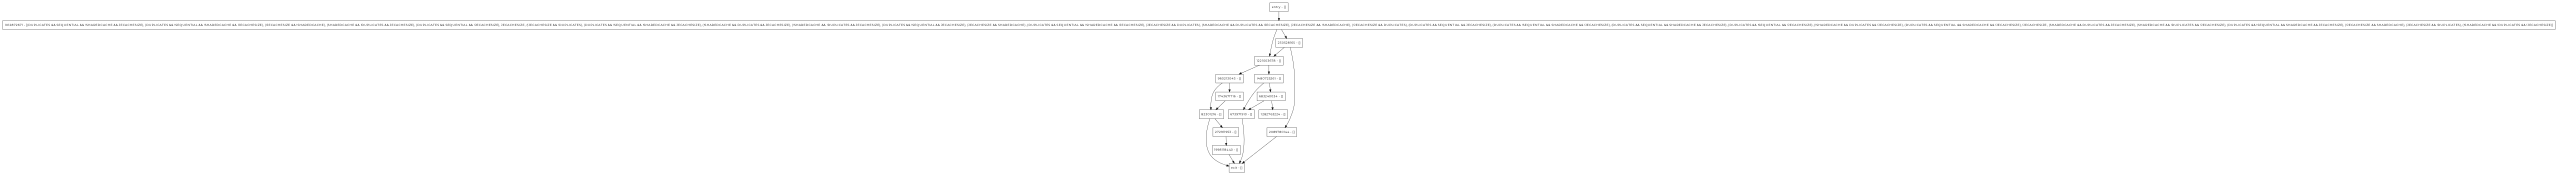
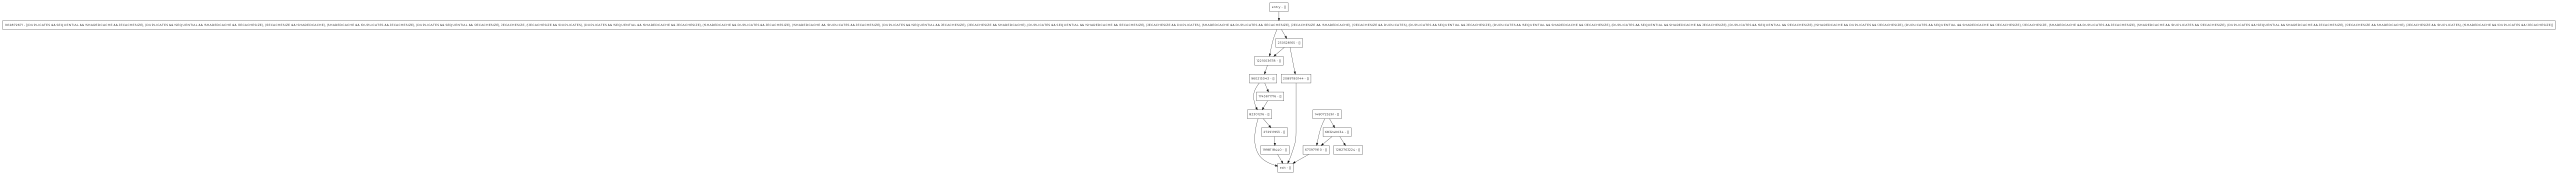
edge "1221003678 - []" -> "1480725261 - []": removed
